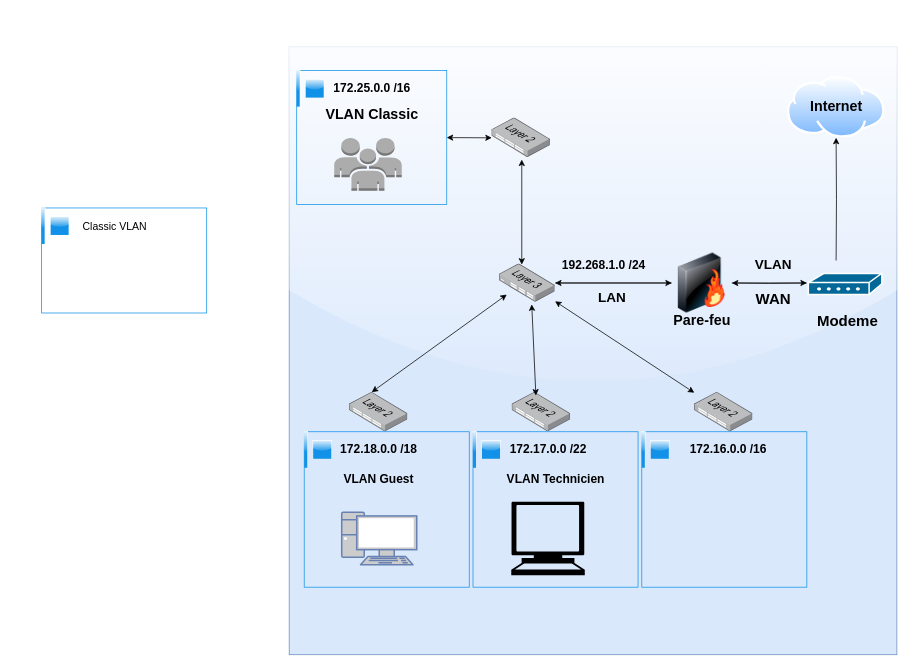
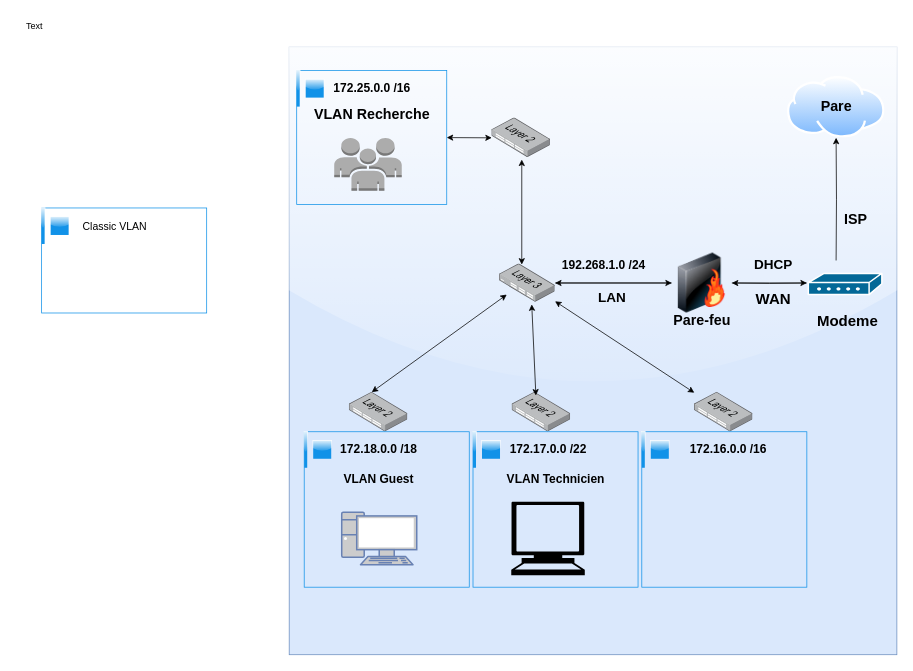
node "Text": added
node "Internet": label "Internet" -> "Pare"
node "VLAN Classic": label "VLAN Classic" -> "VLAN Recherche"
node "ISP": added
node "VLAN": label "VLAN" -> "DHCP"
